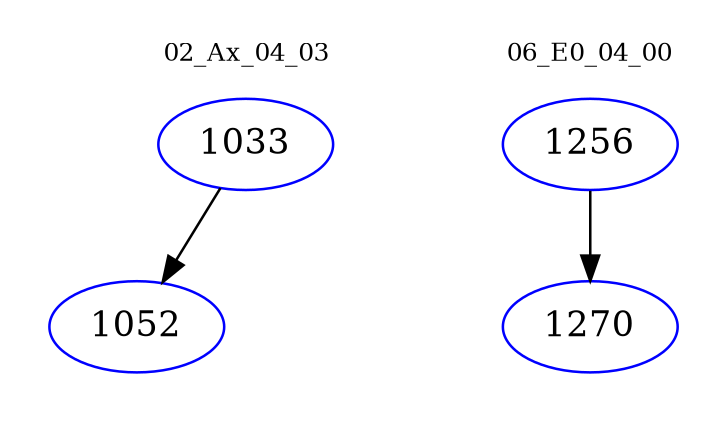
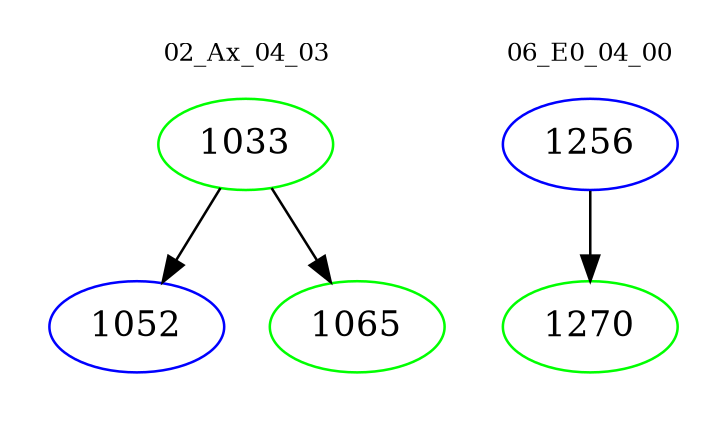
node "1033": color blue -> green
node "1065": added
node "1270": color blue -> green
